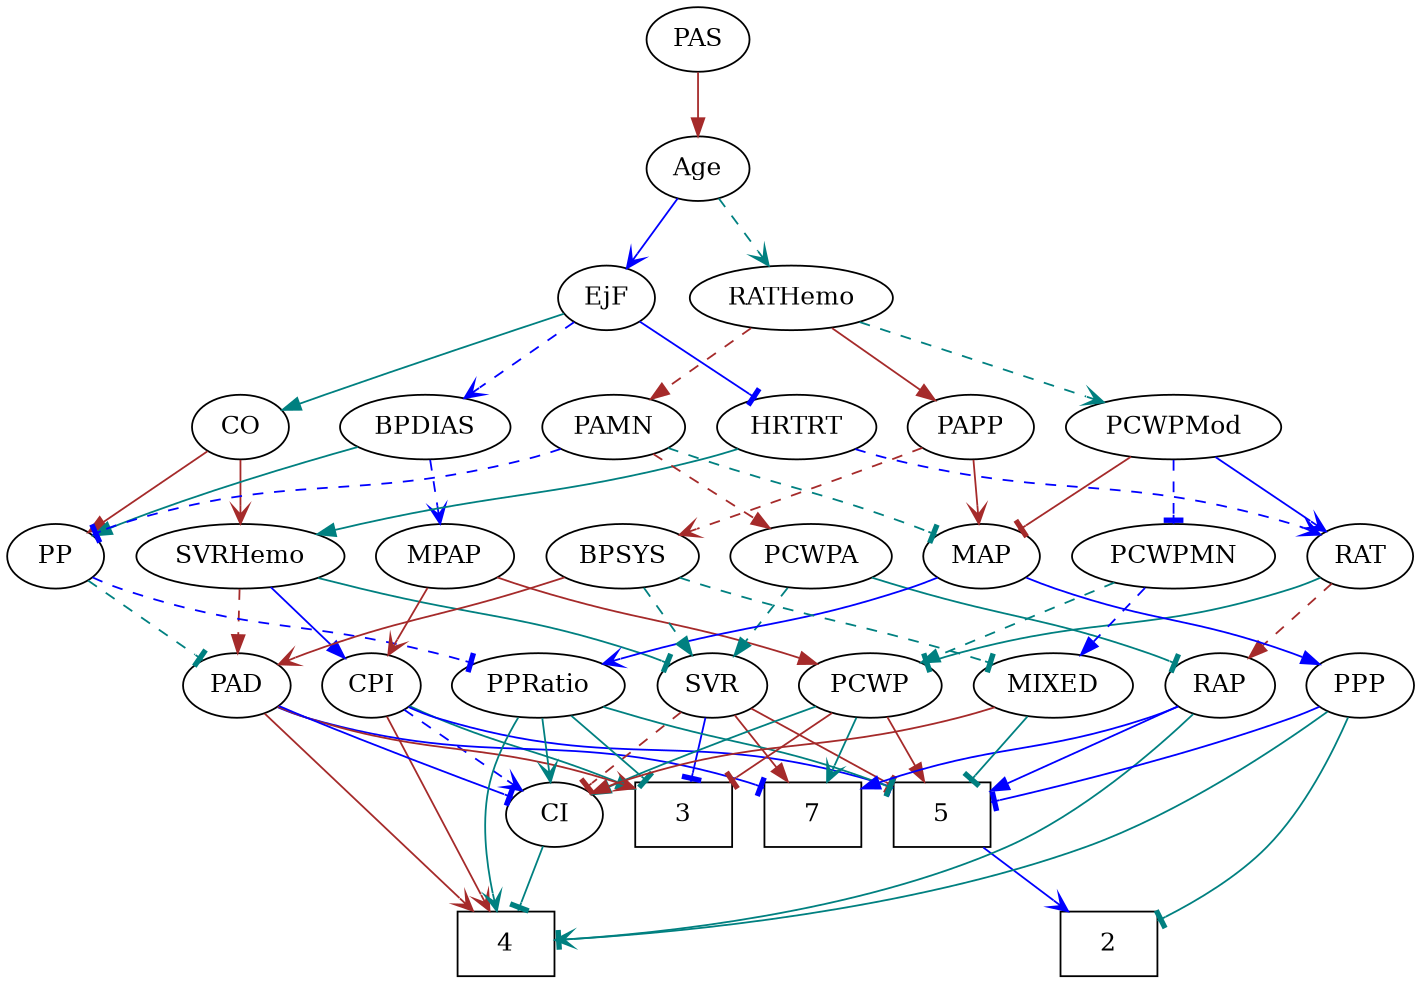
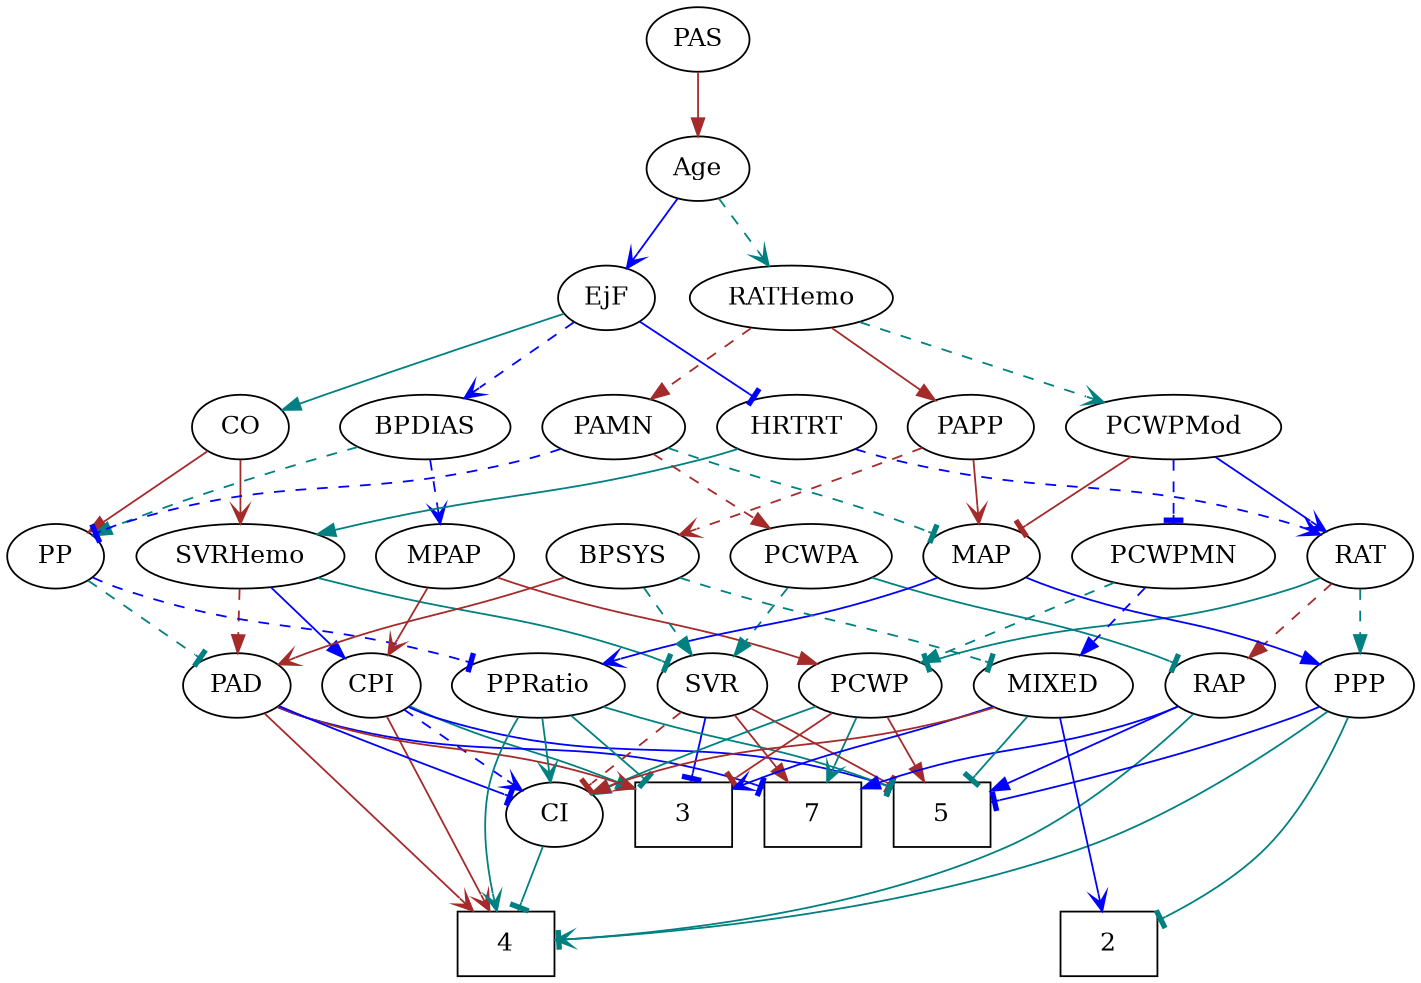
edge "BPDIAS" -> "PP": style solid -> dashed
edge "RAT" -> "PPP": added
edge "MIXED" -> "3": added
edge "5" -> "2": now "MIXED" -> "2"
